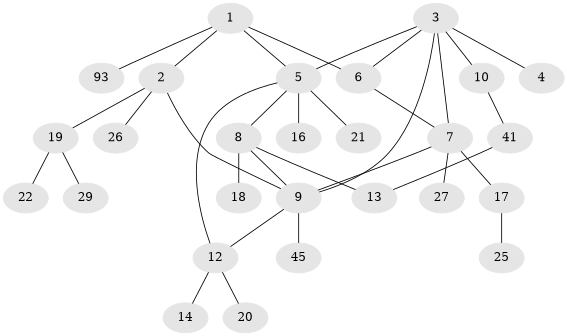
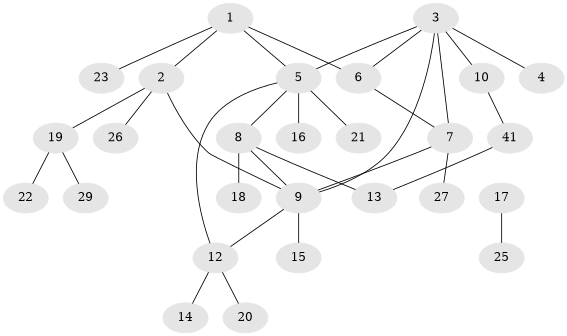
node "93": label "93" -> "23"
edge "7" -- "17": removed
node "45": label "45" -> "15"
